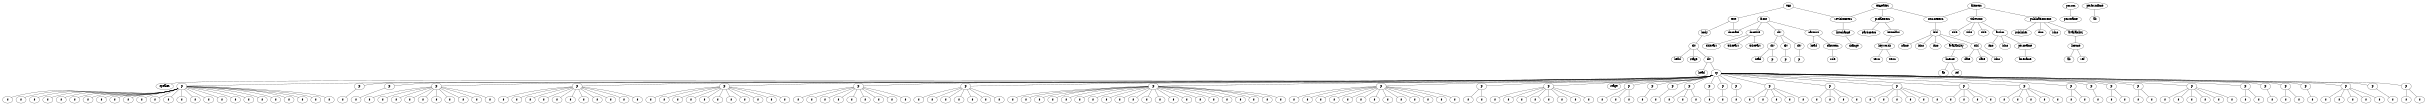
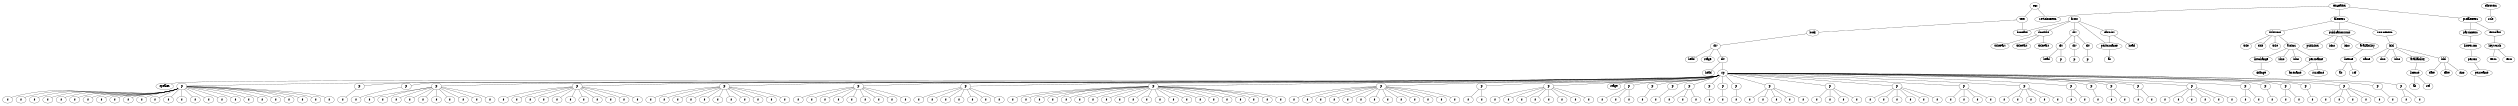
edge "teiHeader" -- "sourceDesc": now "teiHeader" -- "fileDesc"
edge "revisionDesc" -- "listChange": now "author" -- "listChange"
edge "front" -- "performance": added
edge "castList" -- "castItem": now "castList" -- "performance"
node "listPerson": added
node "surname": added
